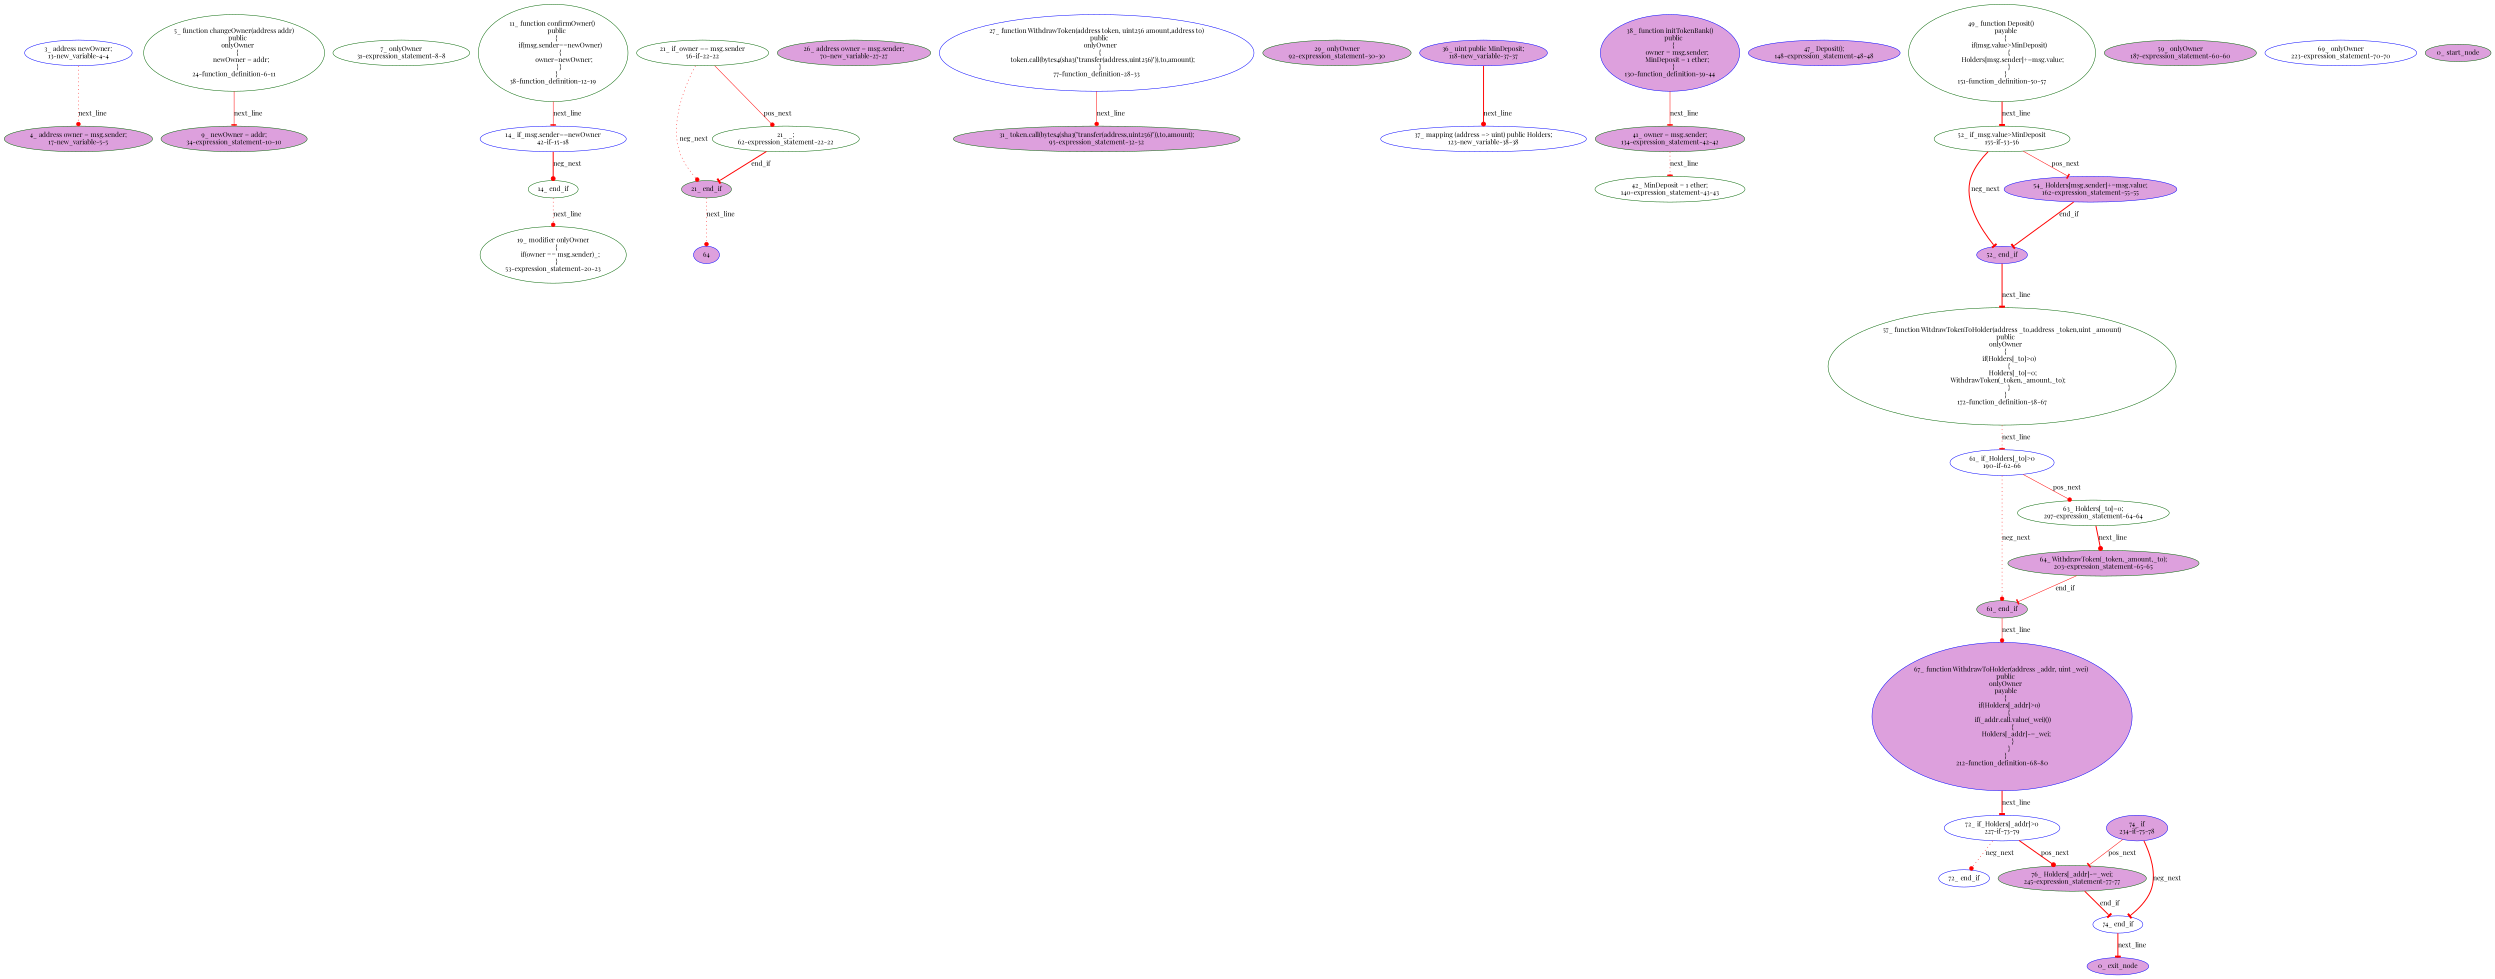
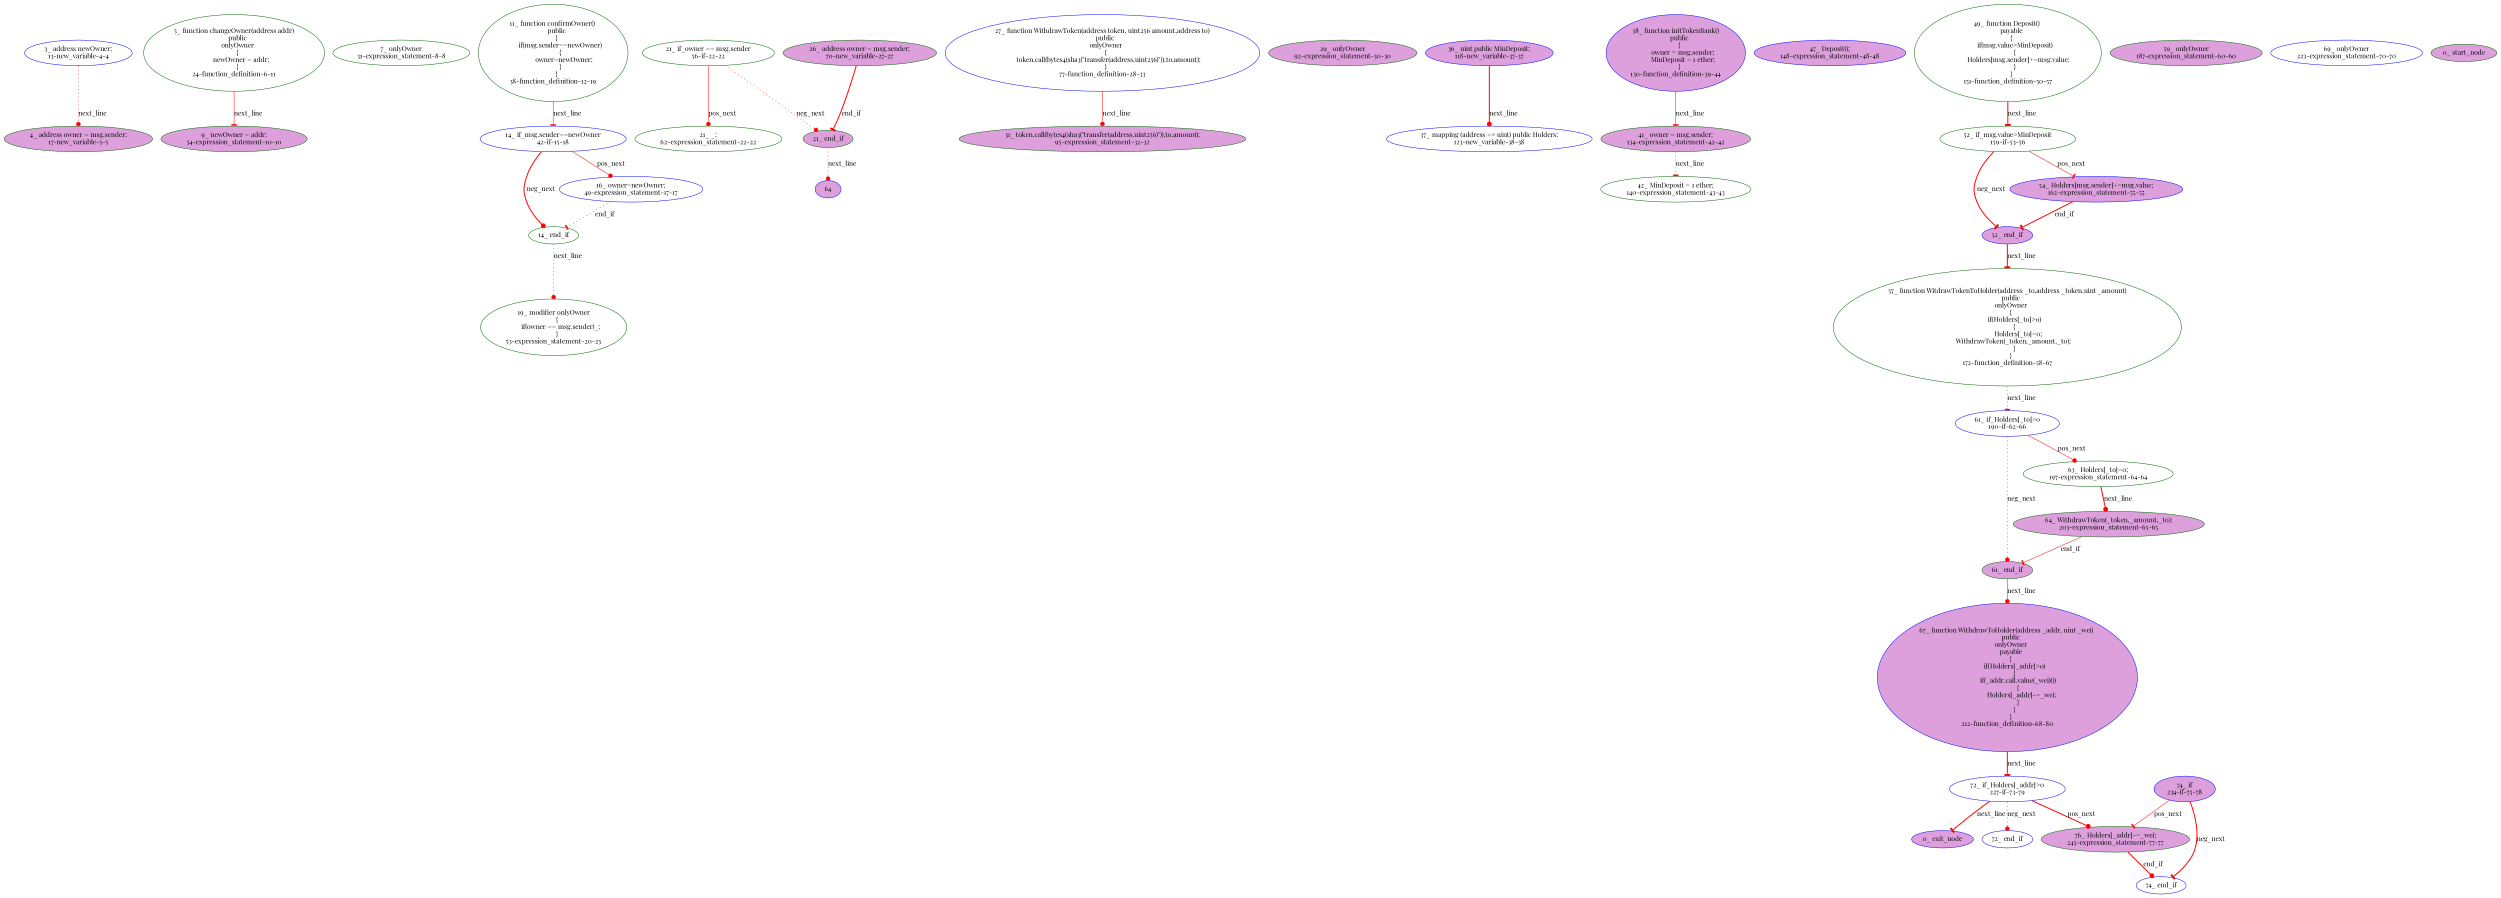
node "52_ if_msg.value>MinDeposit 155-if-53-56": label "52_ if_msg.value>MinDeposit 155-if-53-56" -> "52_ if_msg.value>MinDeposit 159-if-53-56"
edge "21_ _; 62-expression_statement-22-22" -> "21_ end_if": now "26_ address owner = msg.sender; 70-new_variable-27-27" -> "21_ end_if"
node "16_ owner=newOwner; 49-expression_statement-17-17": added
node "63_ Holders[_to]=0; 297-expression_statement-64-64": label "63_ Holders[_to]=0; 297-expression_statement-64-64" -> "63_ Holders[_to]=0; 197-expression_statement-64-64"
edge "76_ Holders[_addr]-=_wei; 245-expression_statement-77-77" -> "74_ end_if": arrowhead tee -> dot
edge "74_ end_if" -> "0_ exit_node": now "72_ if_Holders[_addr]>0 227-if-73-79" -> "0_ exit_node"
